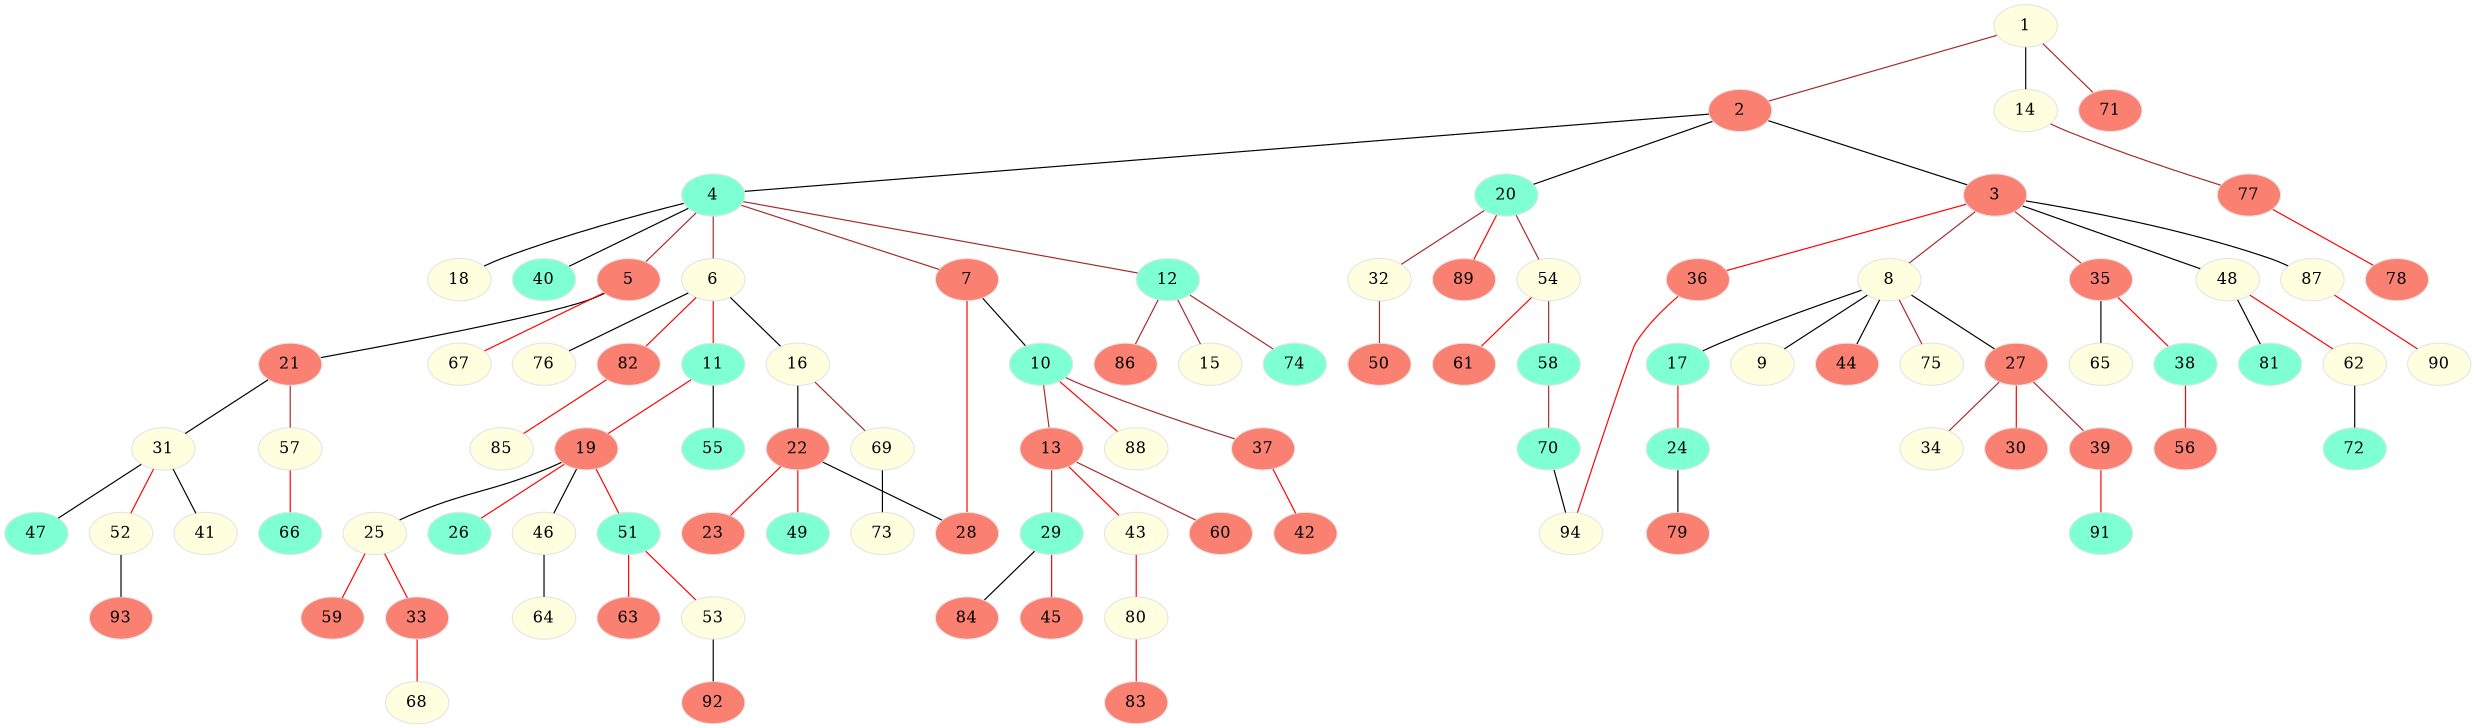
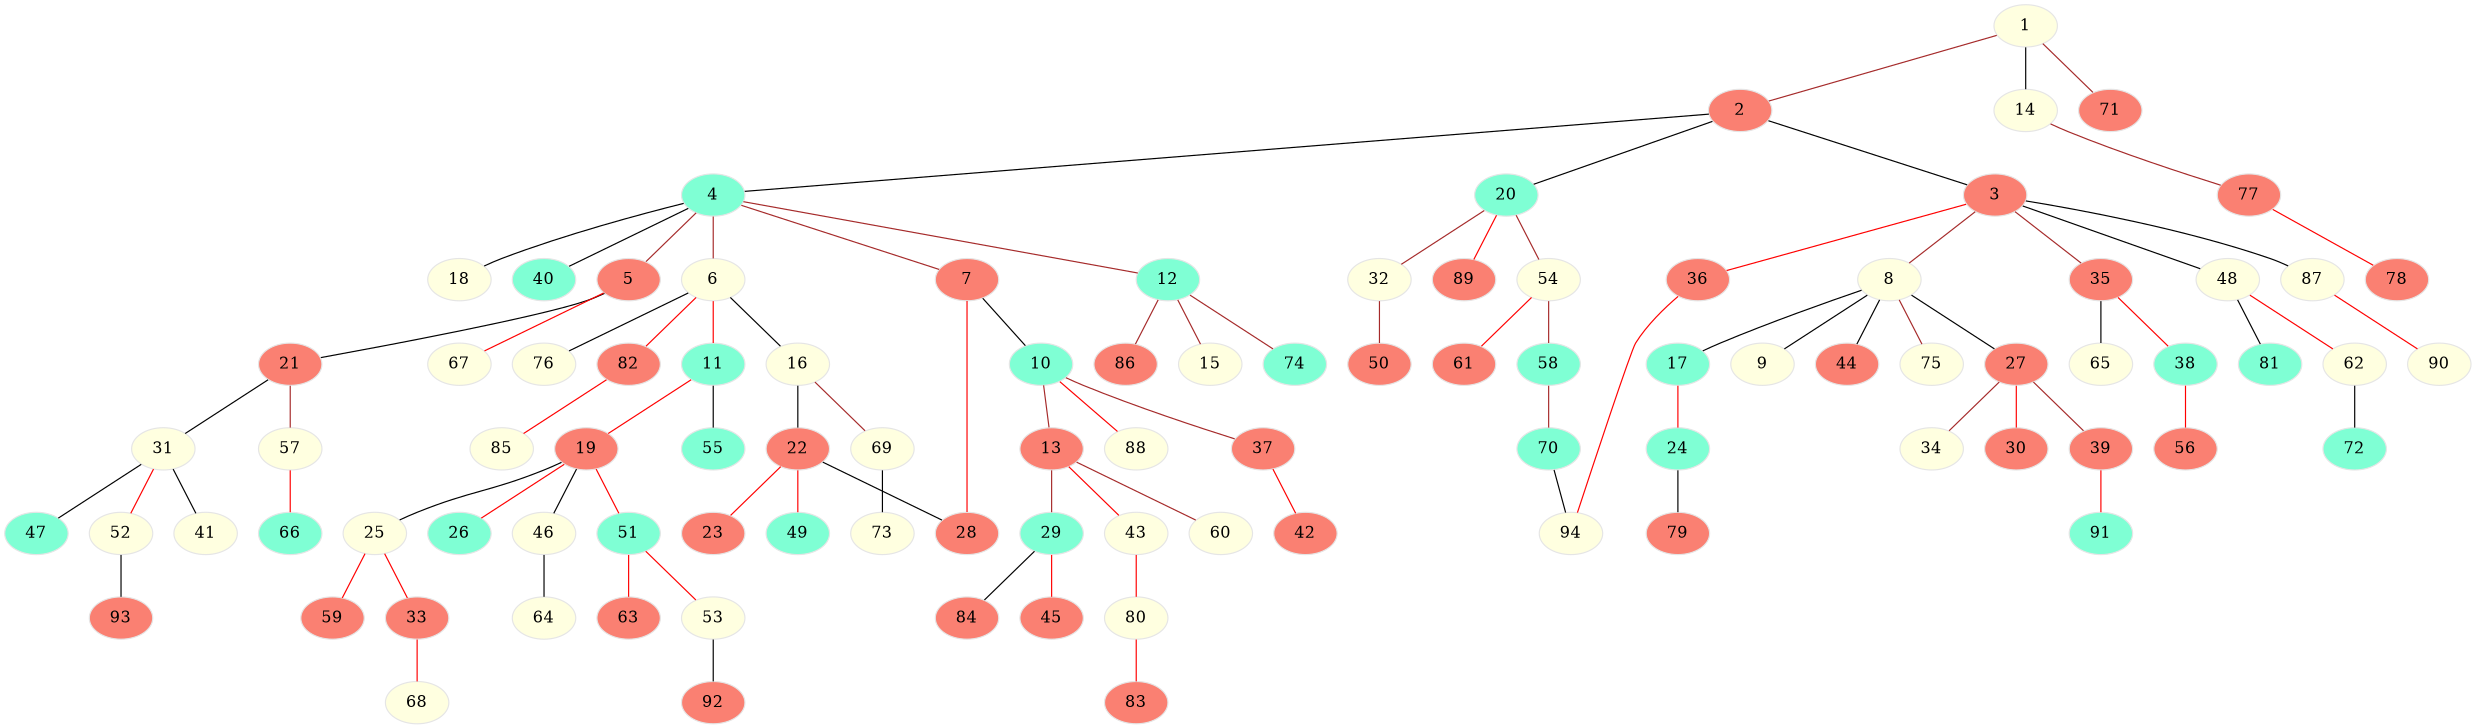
node "60": fillcolor salmon -> lightyellow
